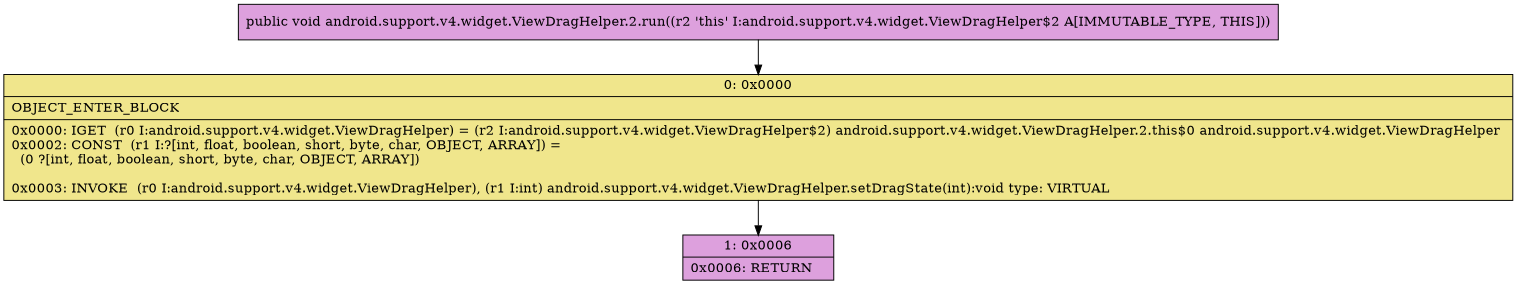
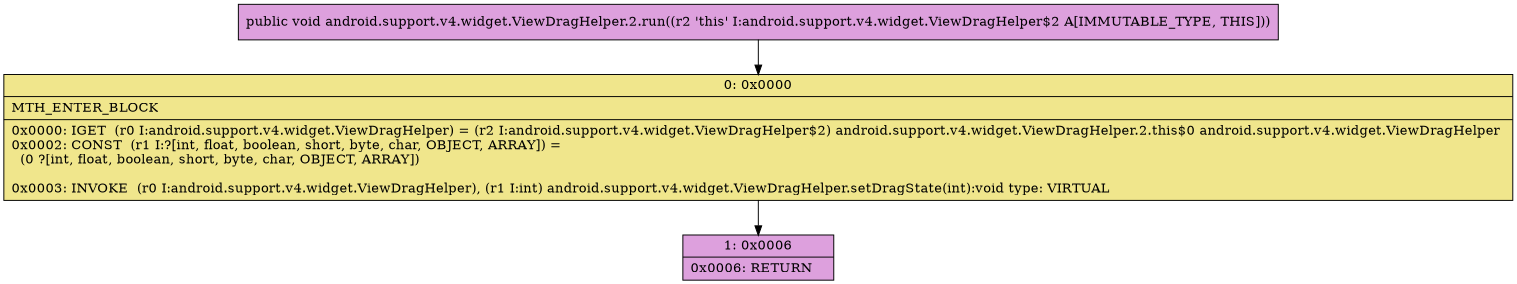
node "0: 0x0000": text "OBJECT_ENTER_BLOCK" -> "MTH_ENTER_BLOCK"
